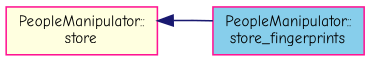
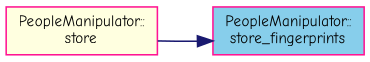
edge "PeopleManipulator:: store_fingerprints" -> "PeopleManipulator:: store": reversed
